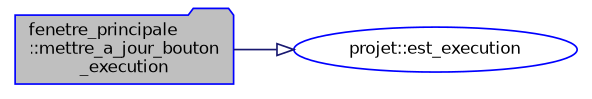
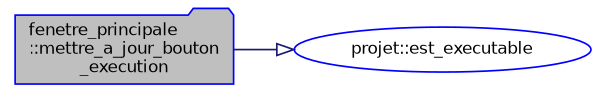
node "projet::est_execution": label "projet::est_execution" -> "projet::est_executable"
